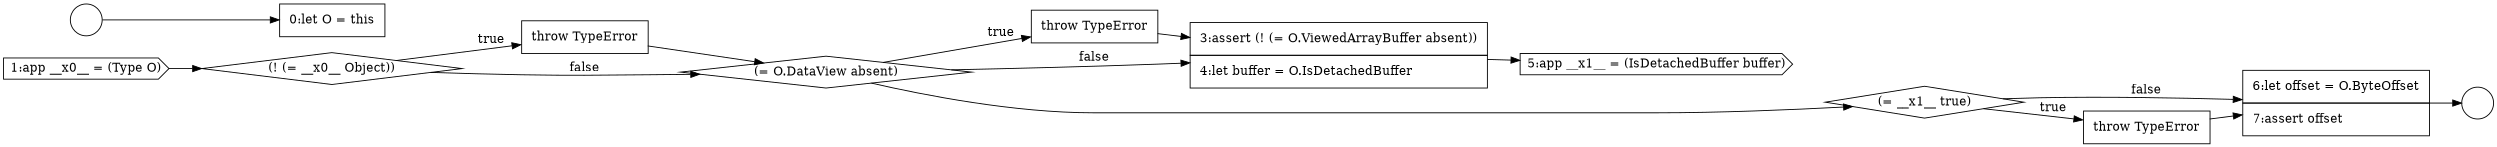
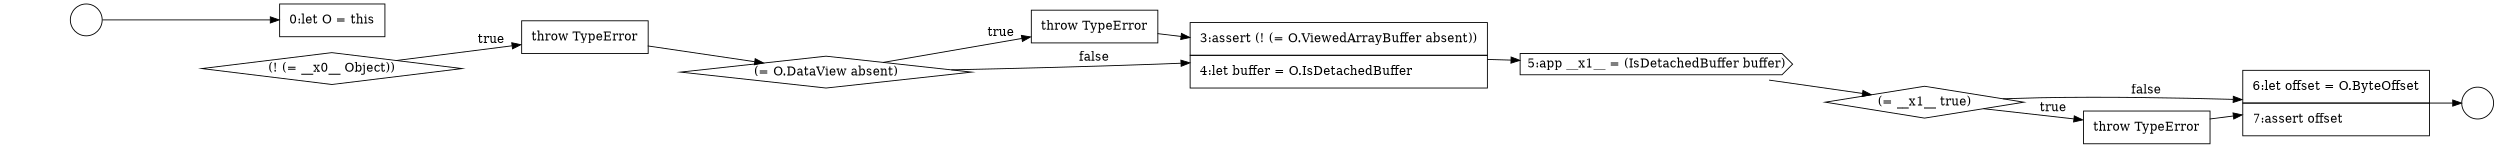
node "1:app __x0__ = (Type O)": removed
edge "(! (= __x0__ Object))" -> "(= O.DataView absent)": removed, label "false"
edge "(= O.DataView absent)" -> "(= __x1__ true)": now "5:app __x1__ = (IsDetachedBuffer buffer)" -> "(= __x1__ true)"
